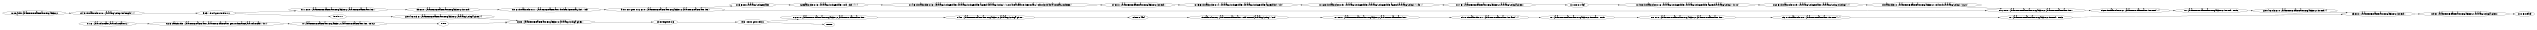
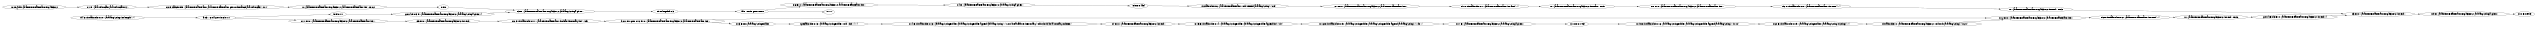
edge "r0 := @this: javaT.text.BreakIterator.Bug4533872" -> "$i4 = virtualinvoke $r10.<java.lang.String: int length()>()": now "r0 := @this: javaT.text.BreakIterator.Bug4533872" -> "$r1 = <java.util.Locale: java.util.Locale US>"
